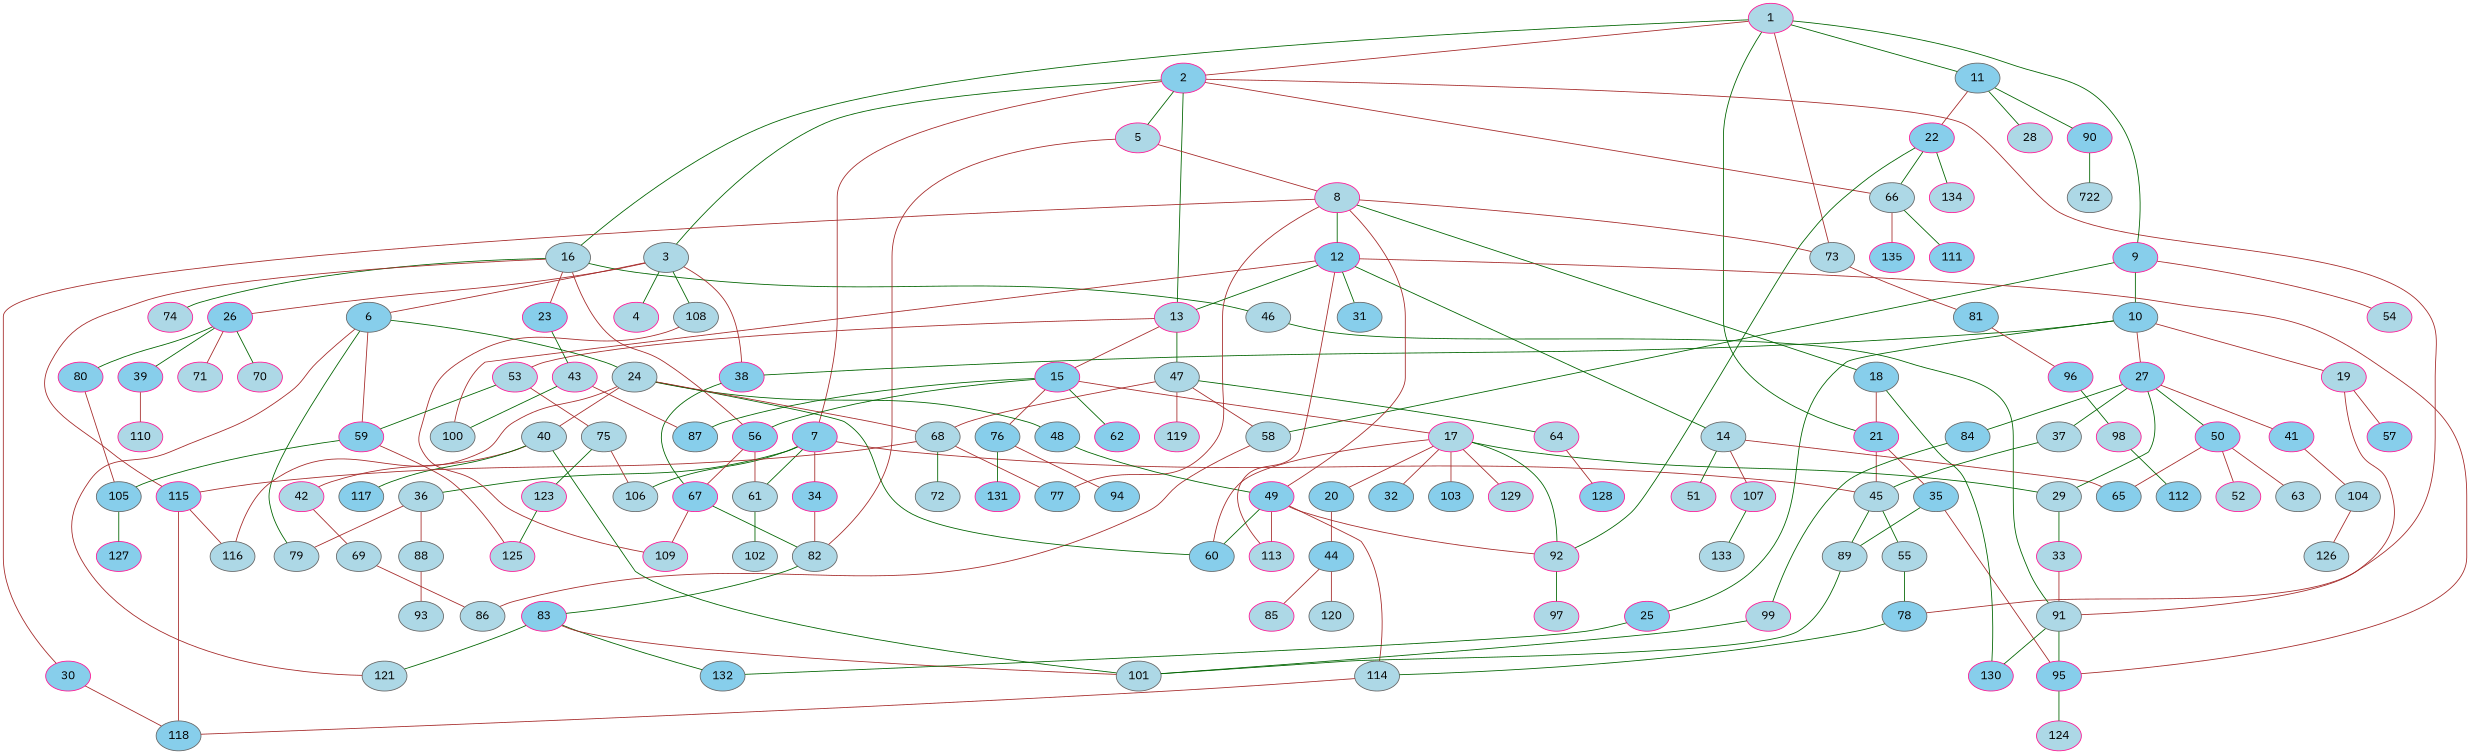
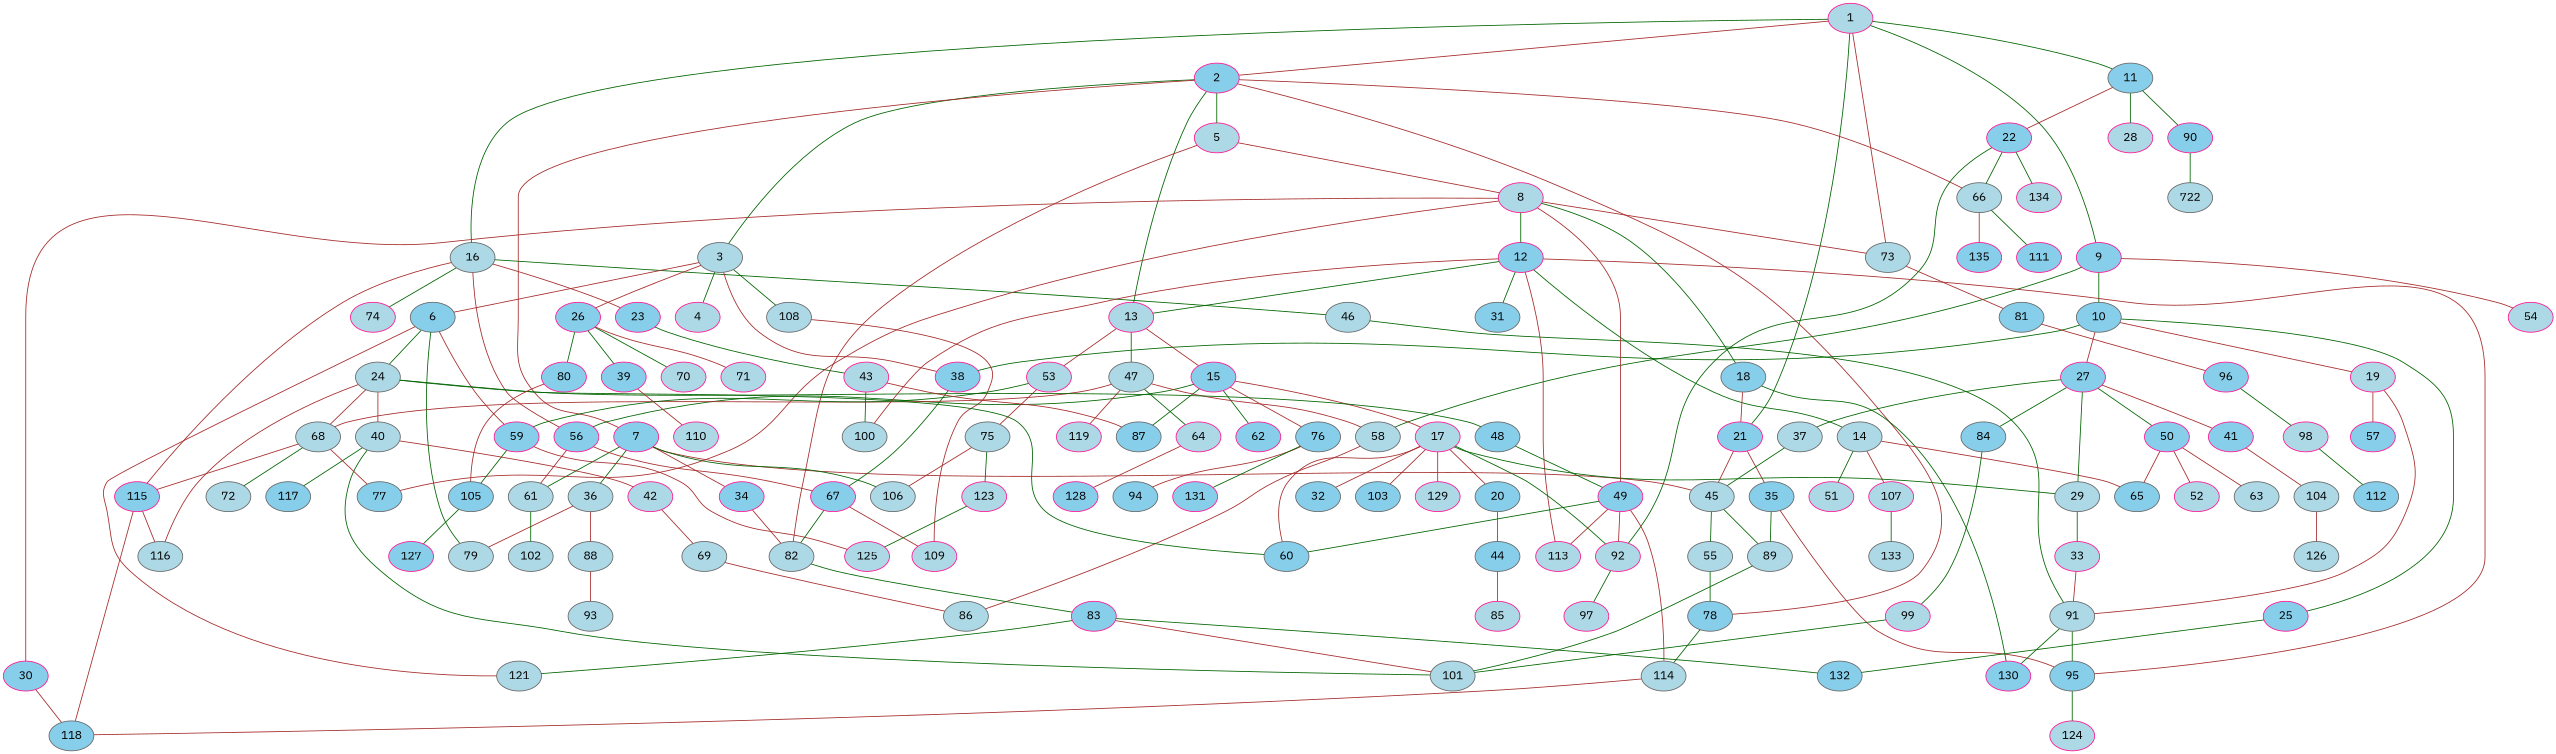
node "120": removed
node "95": color deeppink -> gray40
